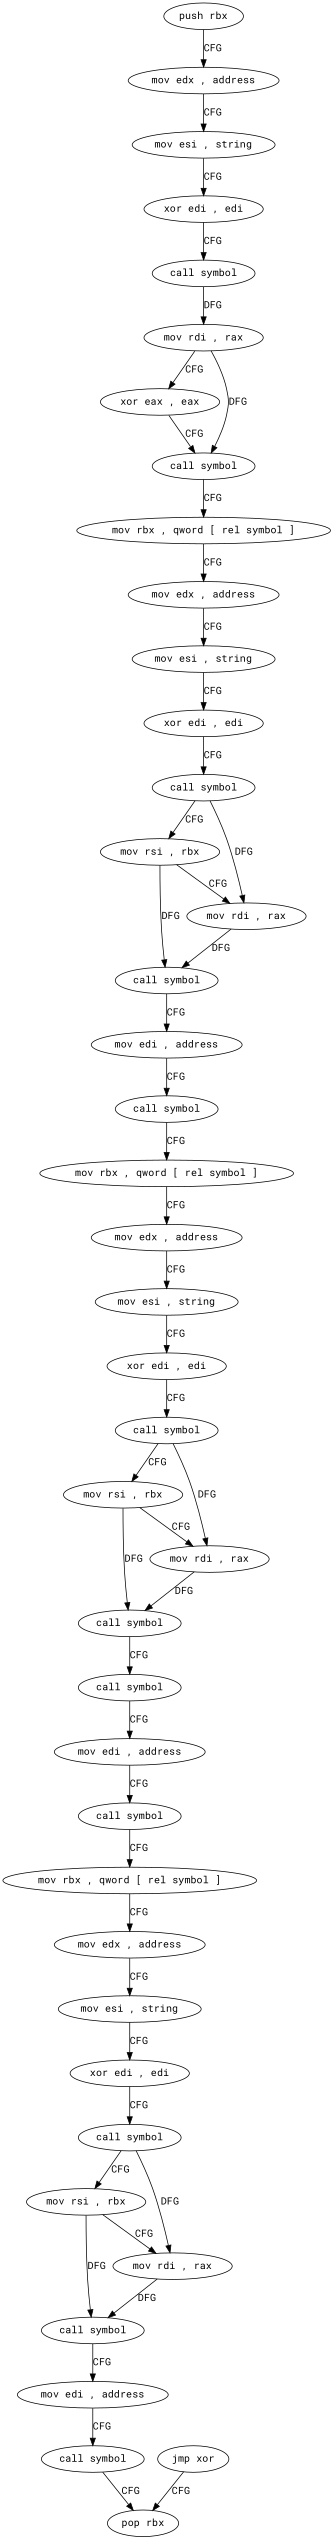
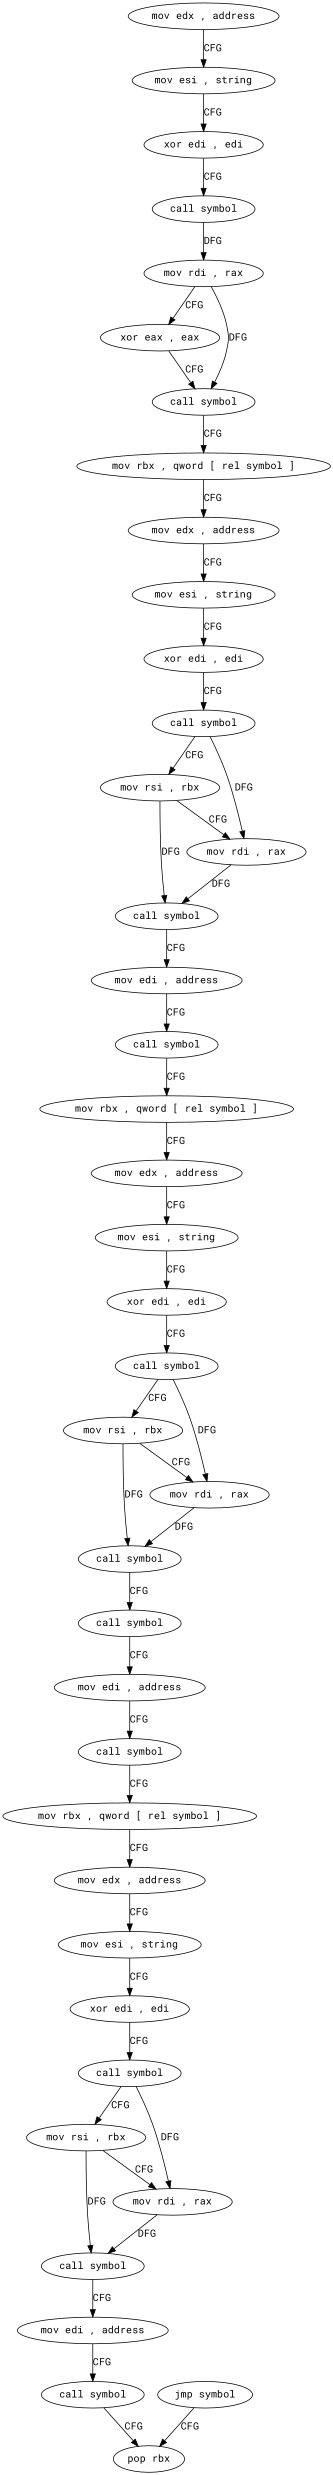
node "push rbx": removed
node "jmp xor": label "jmp xor" -> "jmp symbol"
